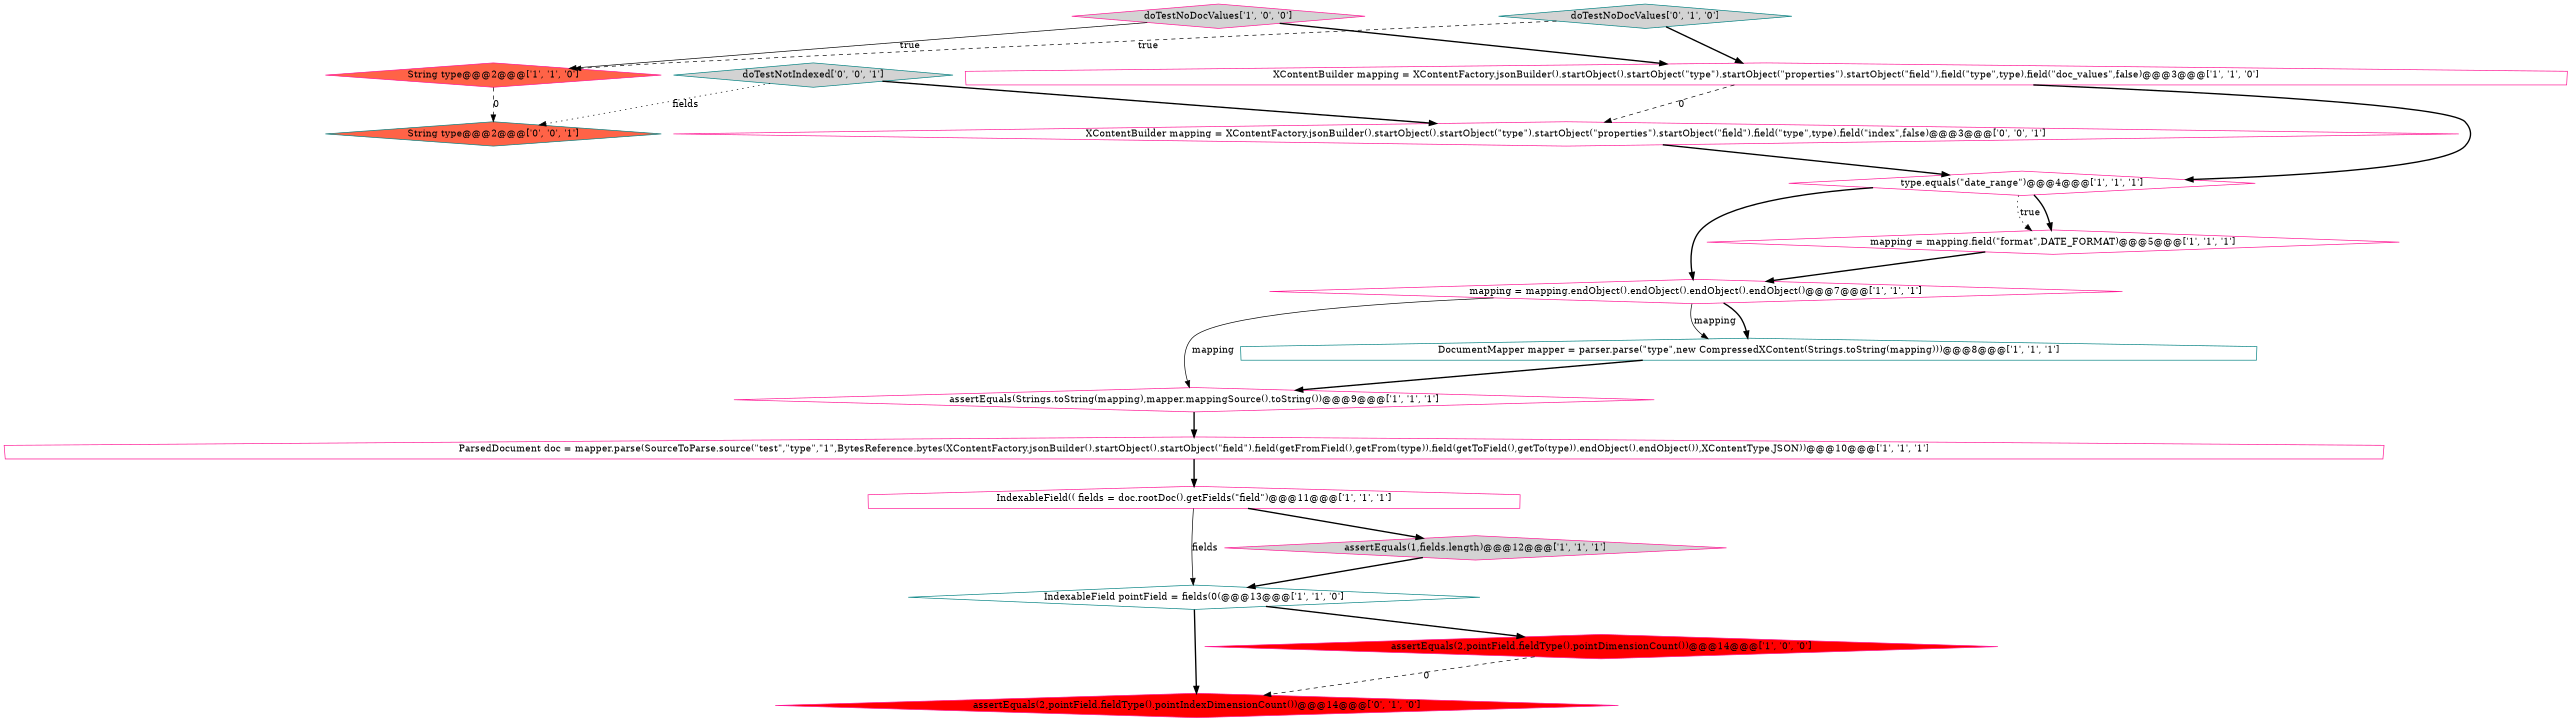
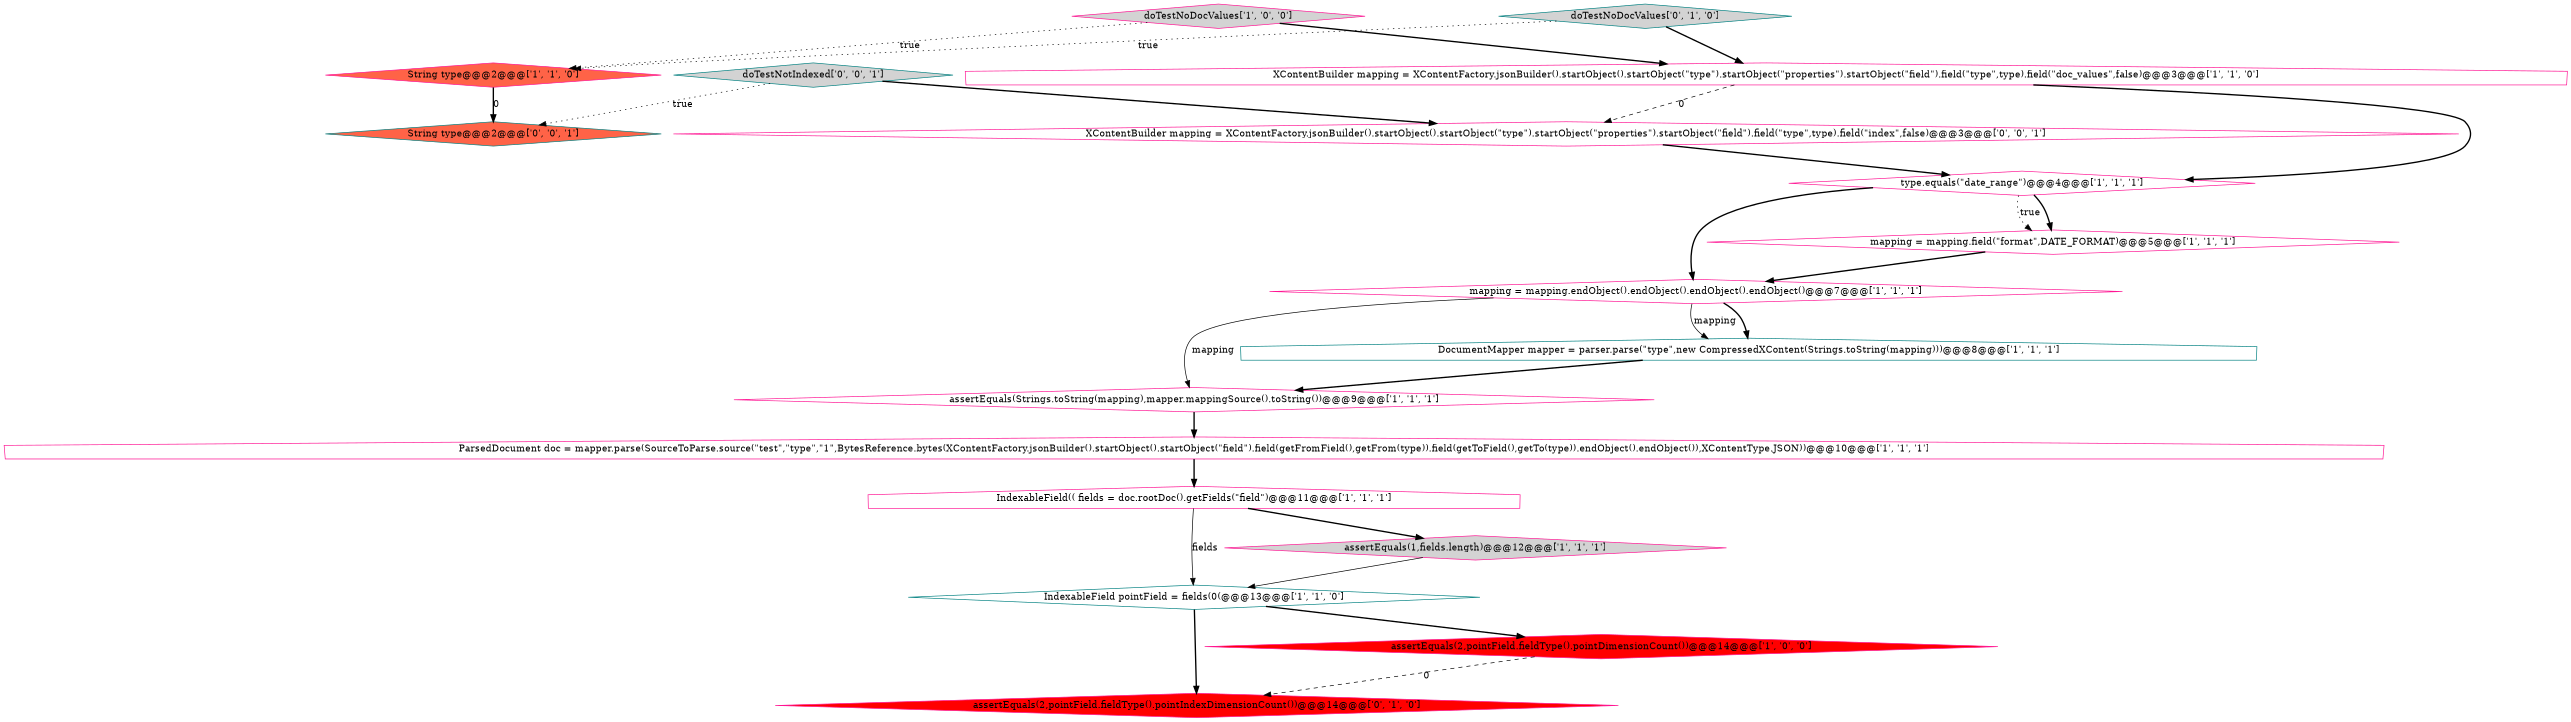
edge "doTestNoDocValues['0', '1', '0']" -> "String type@@@2@@@['1', '1', '0']": style dashed -> dotted
edge "doTestNoDocValues['1', '0', '0']" -> "String type@@@2@@@['1', '1', '0']": style solid -> dotted
edge "String type@@@2@@@['1', '1', '0']" -> "String type@@@2@@@['0', '0', '1']": style dashed -> bold
edge "doTestNotIndexed['0', '0', '1']" -> "String type@@@2@@@['0', '0', '1']": label "fields" -> "true"
edge "assertEquals(1,fields.length)@@@12@@@['1', '1', '1']" -> "IndexableField pointField = fields(0(@@@13@@@['1', '1', '0']": style bold -> solid
